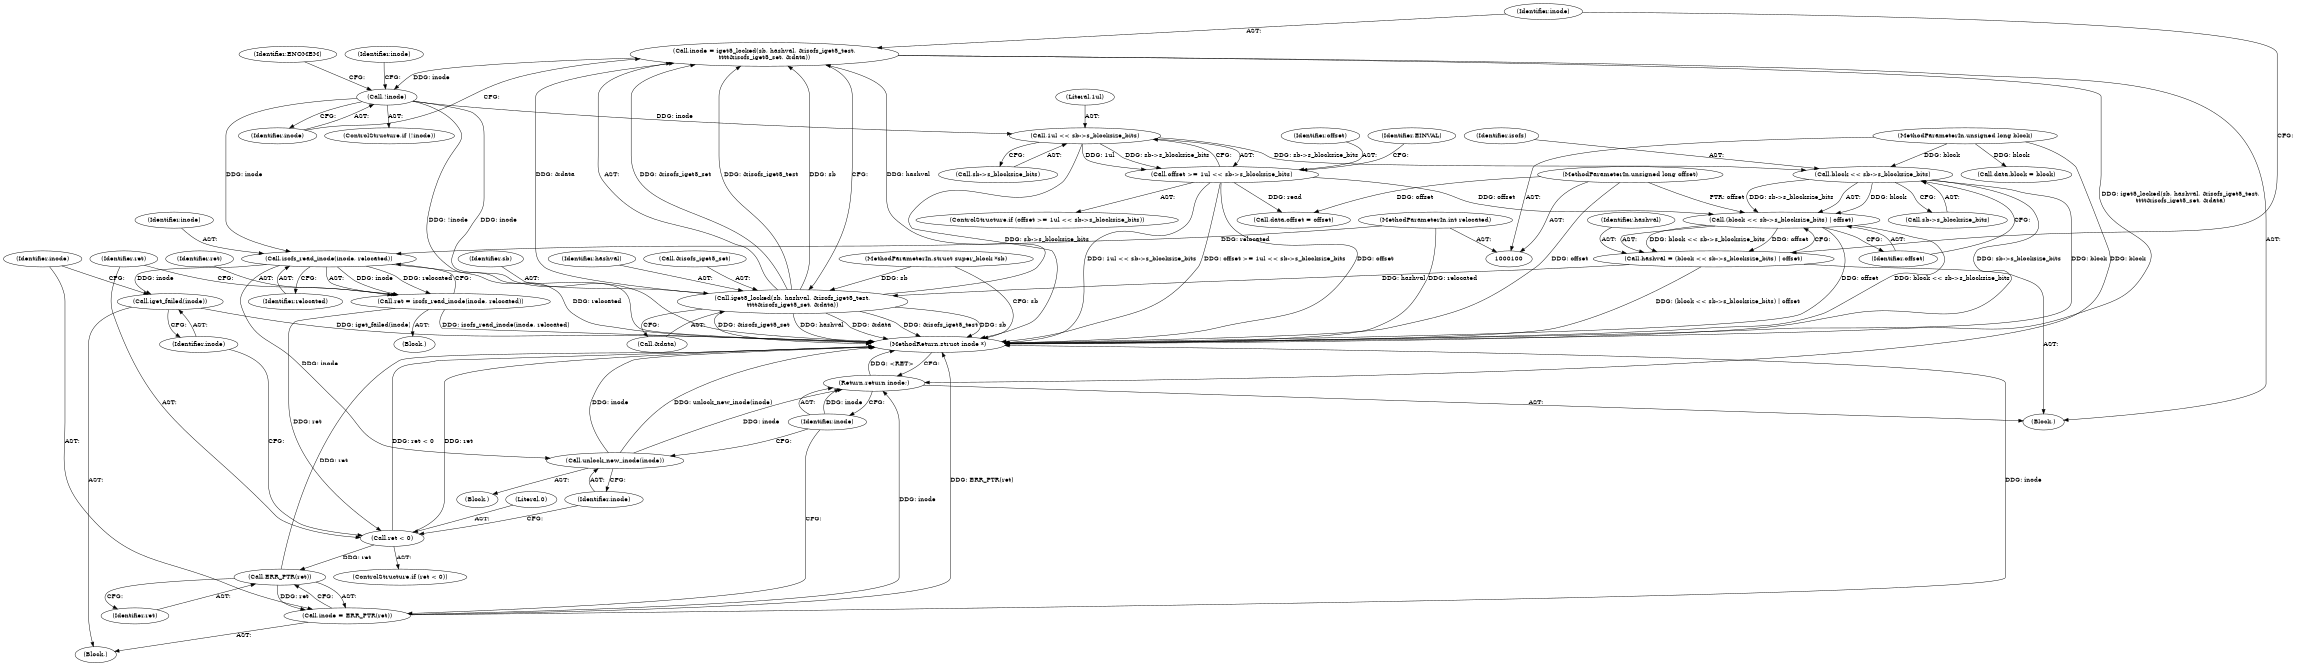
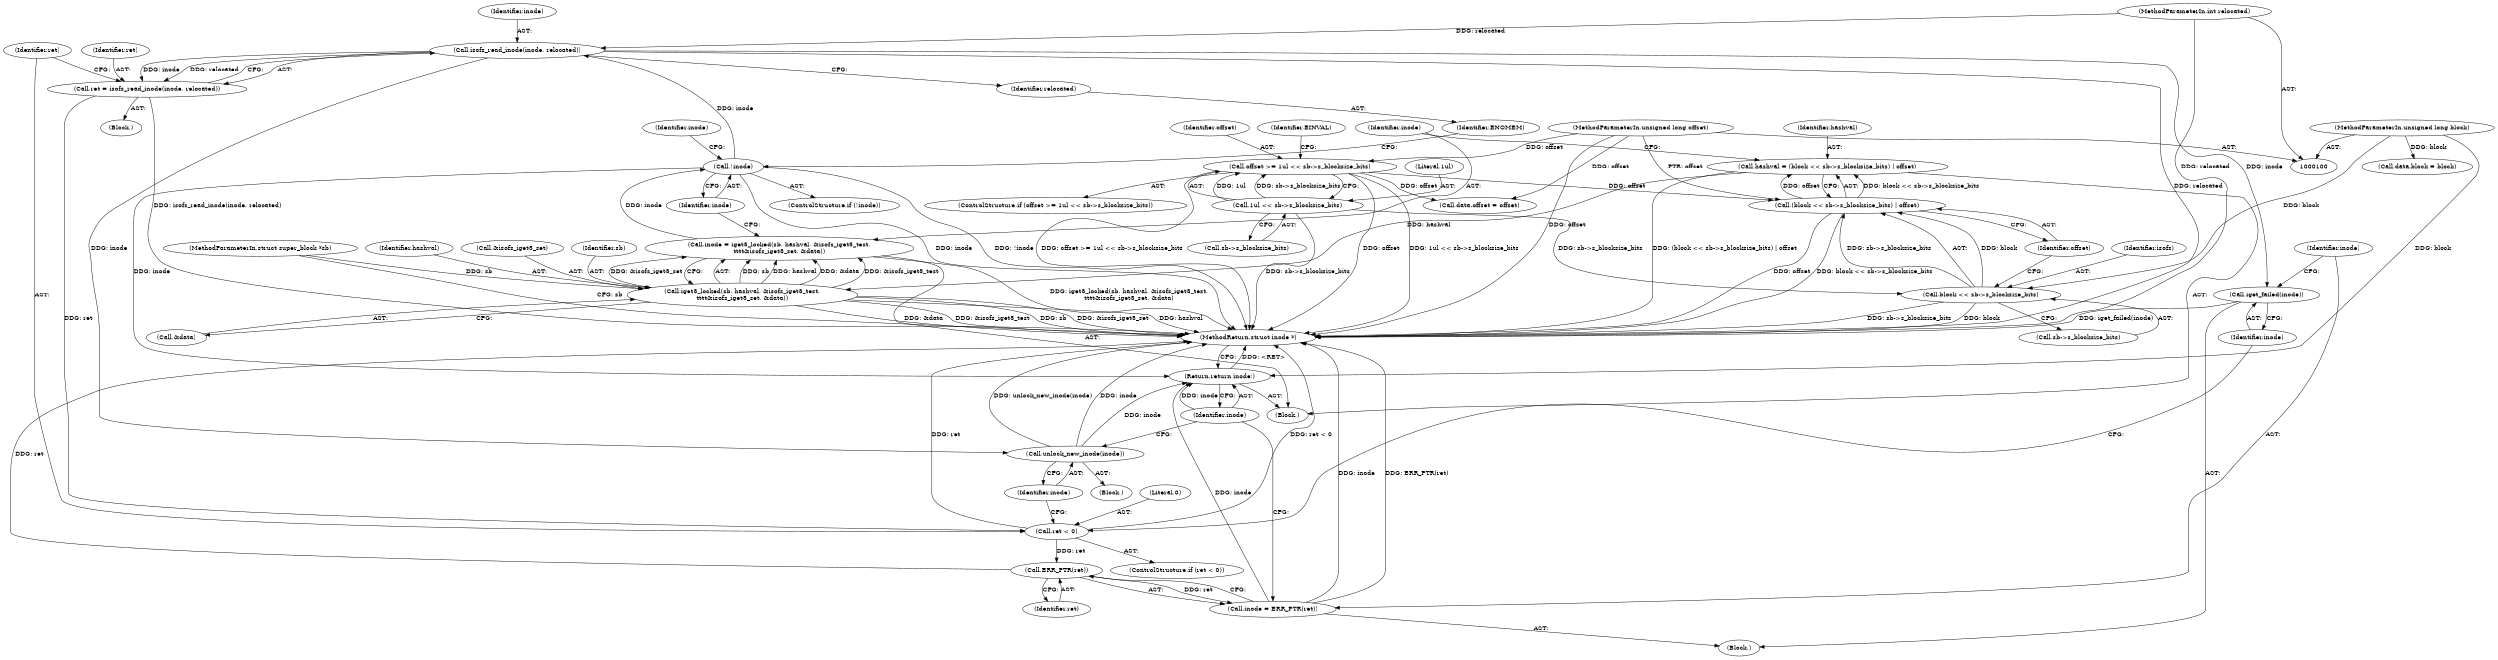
edge "(Call,!inode)" -> "(Call,1ul << sb->s_blocksize_bits)": now "(Call,!inode)" -> "(Return,return inode;)"
edge "(MethodParameterIn,unsigned long offset)" -> "(Call,offset >= 1ul << sb->s_blocksize_bits)": added, label "DDG: offset"
edge "(Call,offset >= 1ul << sb->s_blocksize_bits)" -> "(Call,data.offset = offset)": label "DDG: read" -> "DDG: offset"
edge "(Identifier,relocated)" -> "(Call,isofs_read_inode(inode, relocated))": now "(Identifier,relocated)" -> "(Identifier,ENOMEM)"
